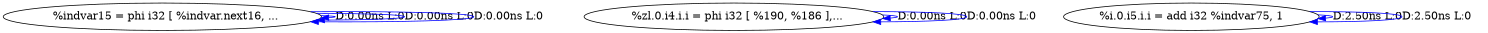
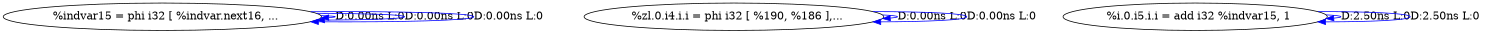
node "%i.0.i5.i.i = add i32 %indvar75, 1": label "%i.0.i5.i.i = add i32 %indvar75, 1" -> "%i.0.i5.i.i = add i32 %indvar15, 1"
